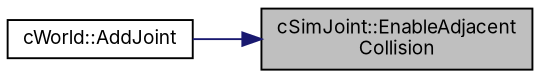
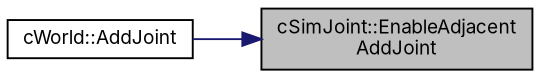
node "cSimJoint::EnableAdjacent Collision": label "cSimJoint::EnableAdjacent Collision" -> "cSimJoint::EnableAdjacent AddJoint"
